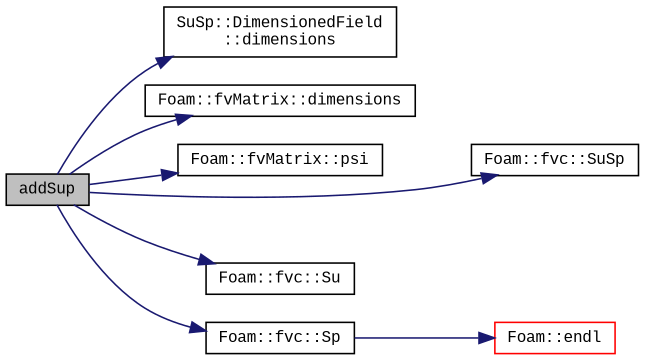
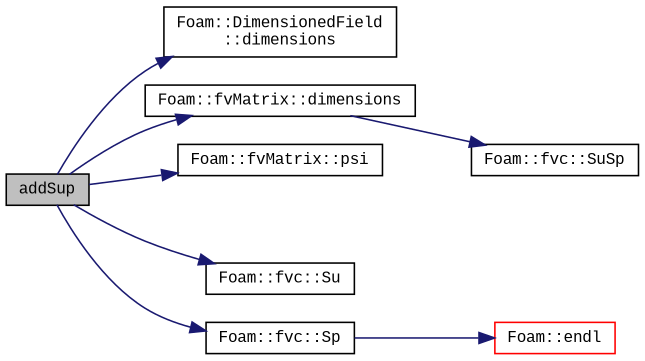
node "SuSp::DimensionedField ::dimensions": label "SuSp::DimensionedField ::dimensions" -> "Foam::DimensionedField ::dimensions"
edge "addSup" -> "Foam::fvc::SuSp": now "Foam::fvMatrix::dimensions" -> "Foam::fvc::SuSp"
